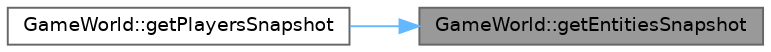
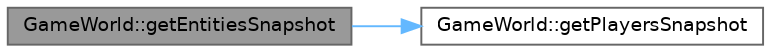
edge "GameWorld::getPlayersSnapshot" -> "GameWorld::getEntitiesSnapshot": reversed
